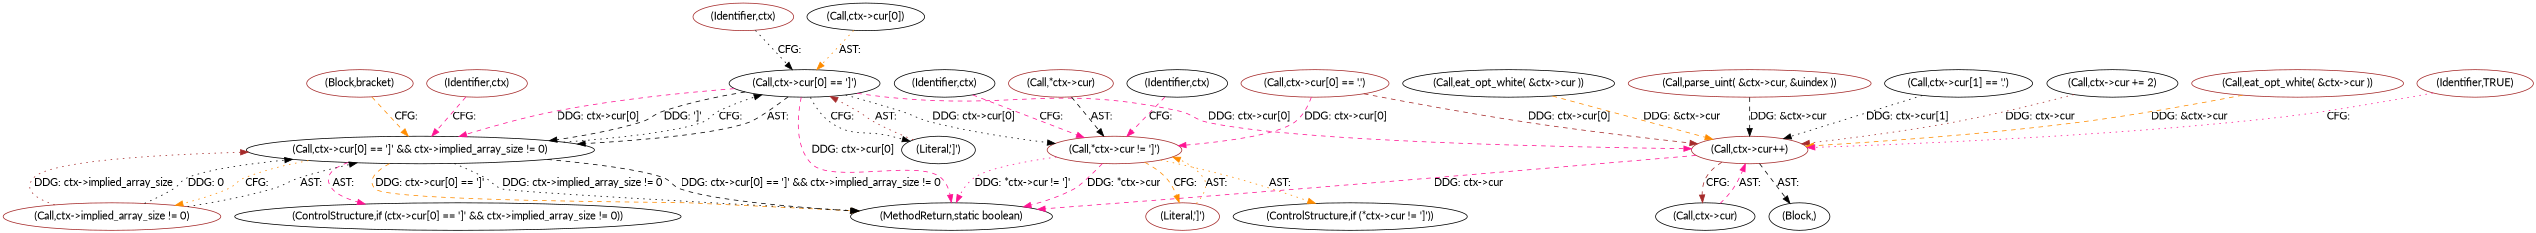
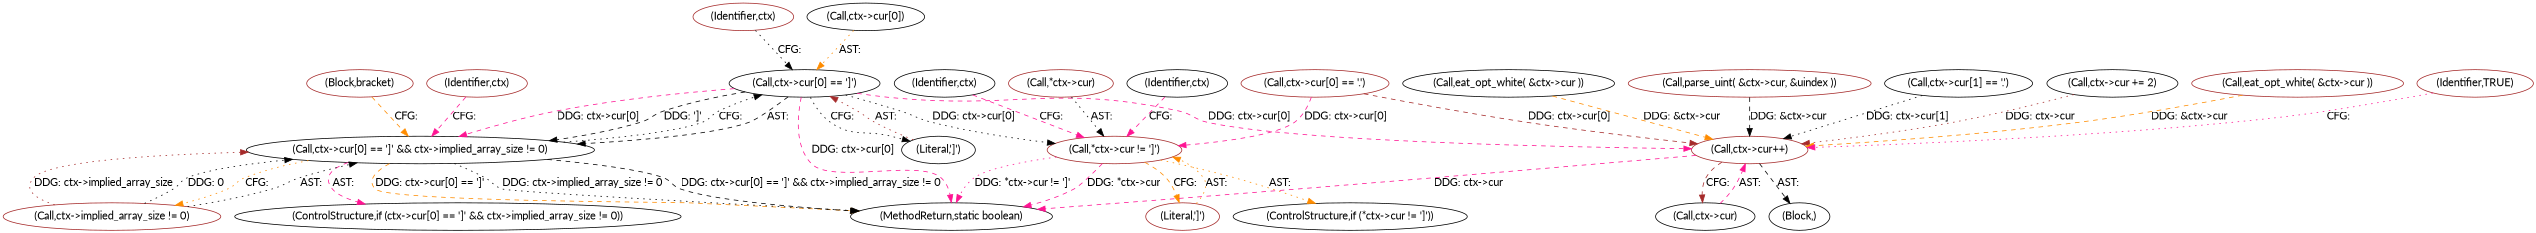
edge "(Call,*ctx->cur)" -> "(Call,*ctx->cur != ']')": style dashed -> dotted
